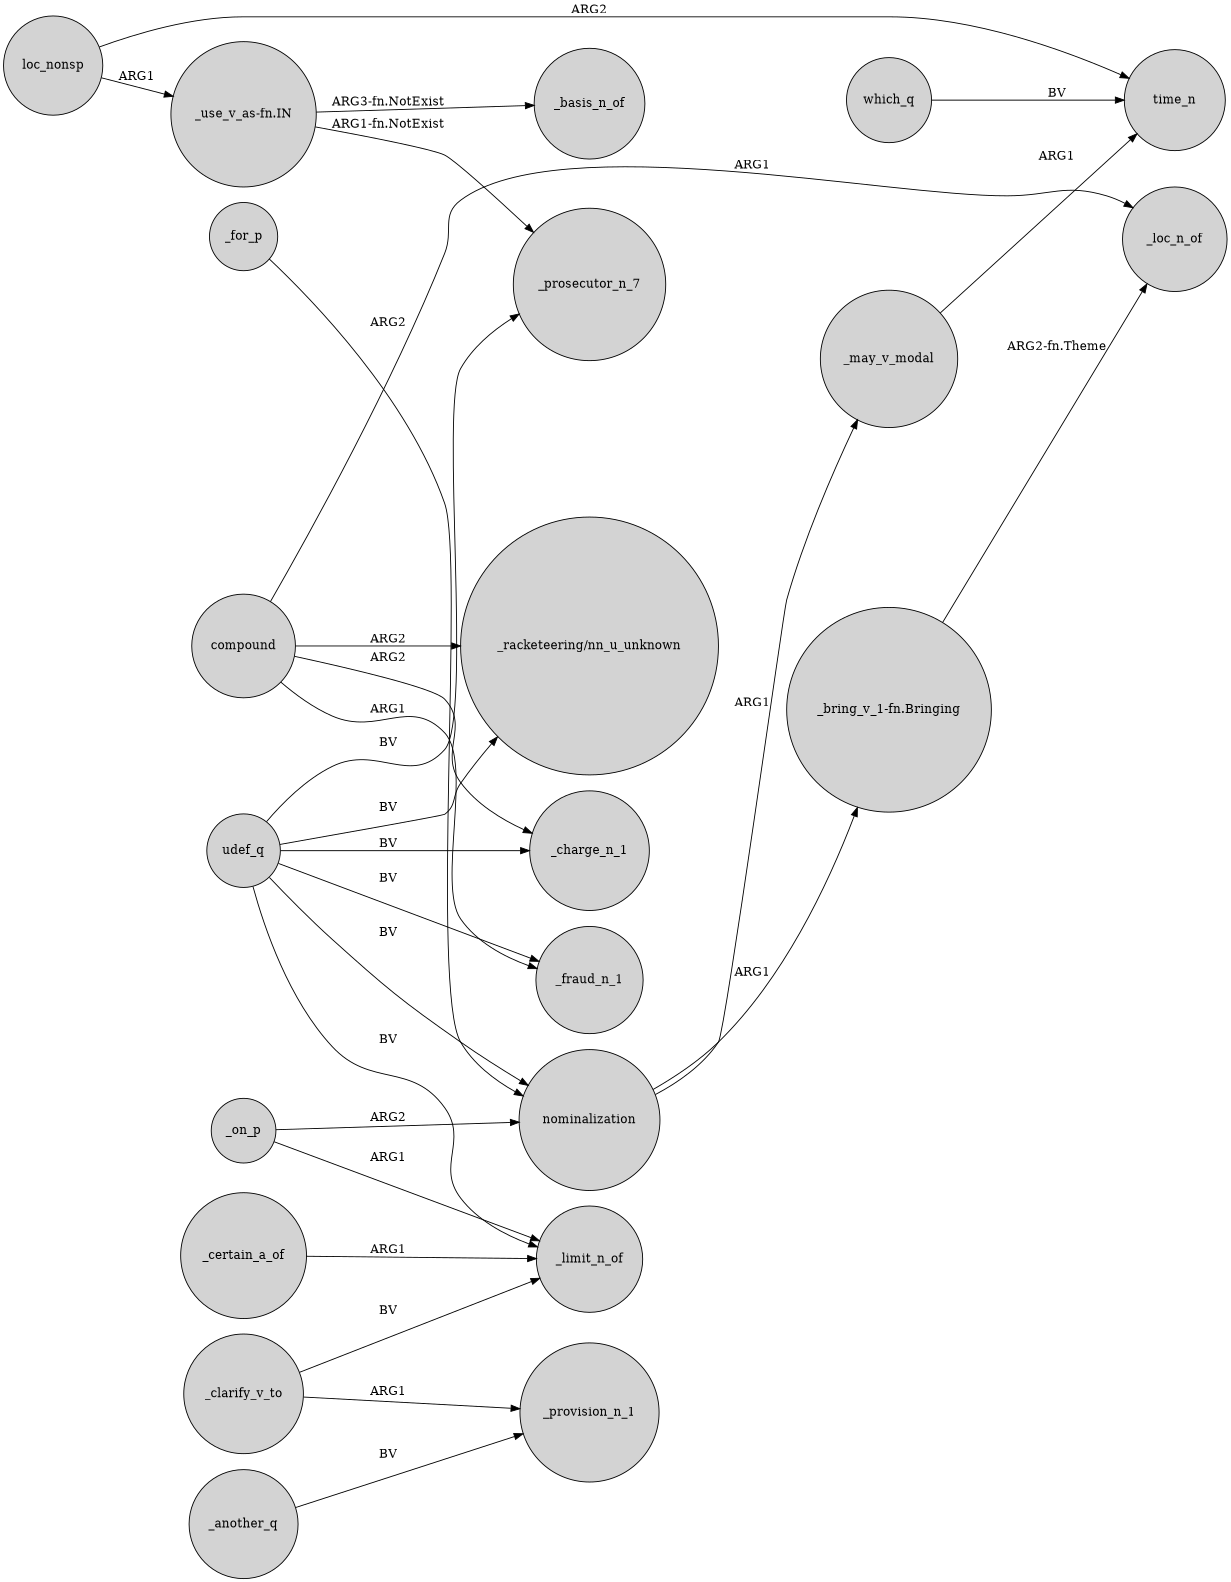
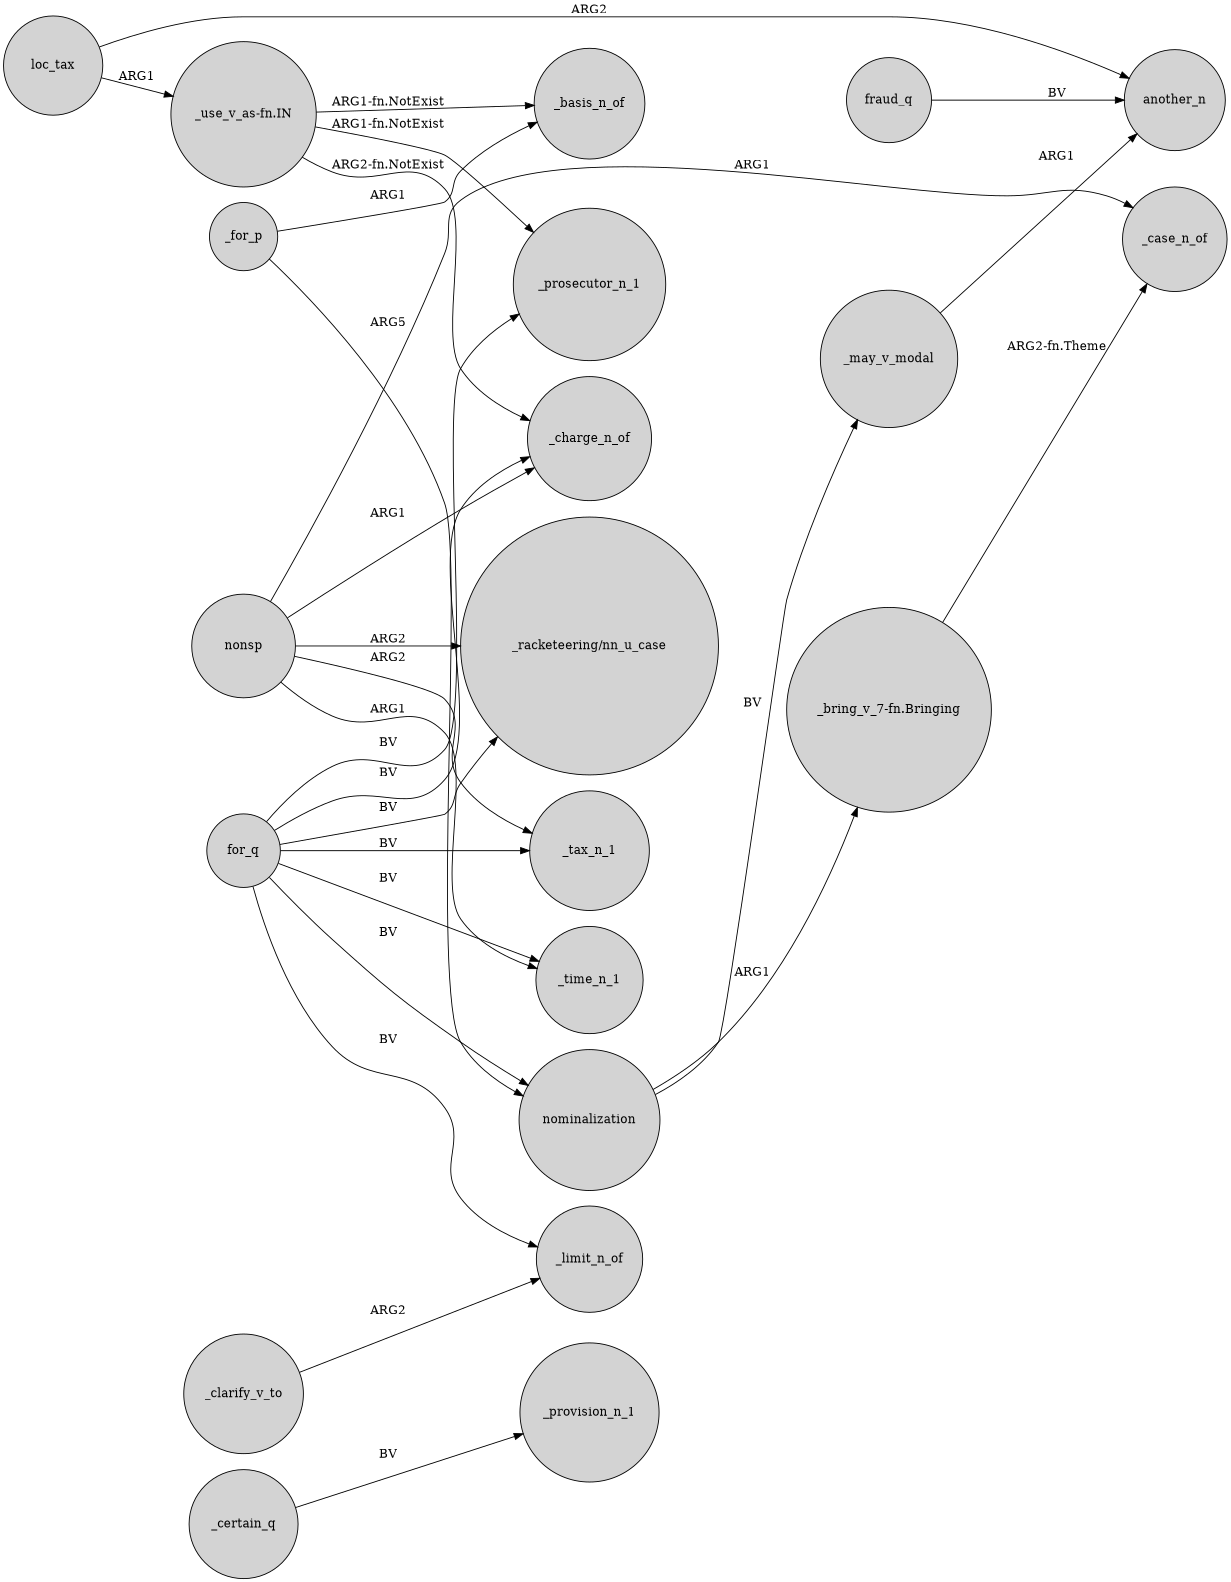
node "loc_nonsp": label "loc_nonsp" -> "loc_tax"
node "which_q": label "which_q" -> "fraud_q"
node "time_n": label "time_n" -> "another_n"
edge "_use_v_as-fn.IN" -> "_basis_n_of": label "ARG3-fn.NotExist" -> "ARG1-fn.NotExist"
edge "_for_p" -> "_basis_n_of": added, label "ARG1"
node "_loc_n_of": label "_loc_n_of" -> "_case_n_of"
node "_prosecutor_n_7": label "_prosecutor_n_7" -> "_prosecutor_n_1"
edge "_for_p" -> "nominalization": label "ARG2" -> "ARG5"
node "_charge_n_of": added
node "compound": label "compound" -> "nonsp"
node "_racketeering/nn_u_unknown": label "_racketeering/nn_u_unknown" -> "_racketeering/nn_u_case"
edge "nominalization" -> "_may_v_modal": label "ARG1" -> "BV"
node "_bring_v_1-fn.Bringing": label "_bring_v_1-fn.Bringing" -> "_bring_v_7-fn.Bringing"
node "udef_q": label "udef_q" -> "for_q"
node "_charge_n_1": label "_charge_n_1" -> "_tax_n_1"
node "_fraud_n_1": label "_fraud_n_1" -> "_time_n_1"
node "_on_p": removed
node "_certain_a_of": removed
edge "_clarify_v_to" -> "_limit_n_of": label "BV" -> "ARG2"
edge "_clarify_v_to" -> "_provision_n_1": removed, label "ARG1"
node "_another_q": label "_another_q" -> "_certain_q"
